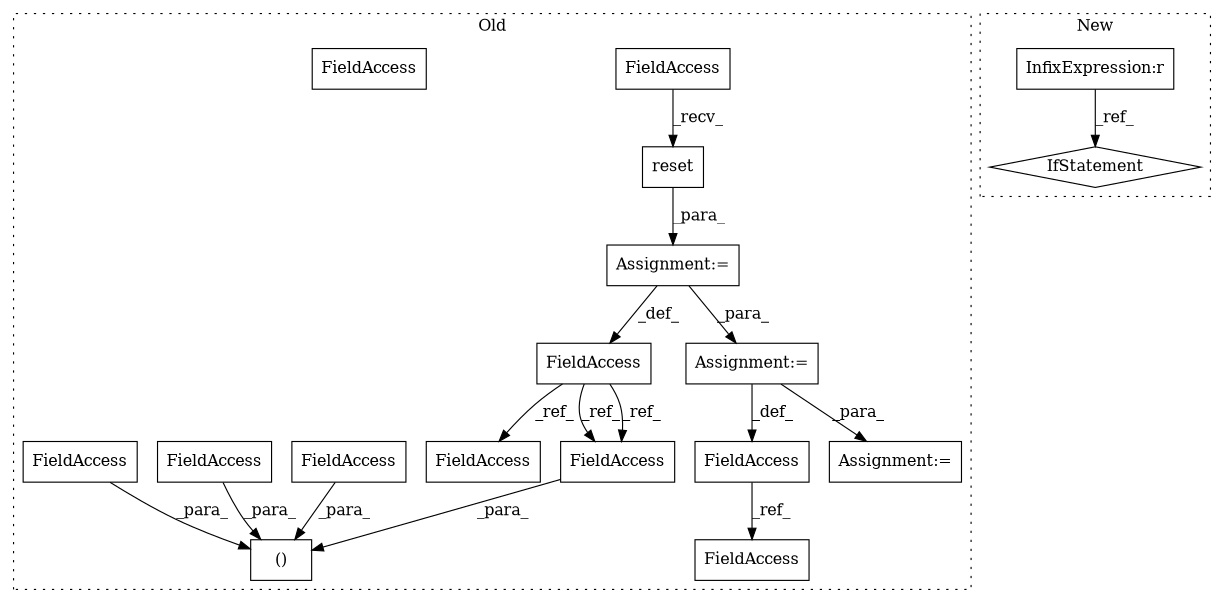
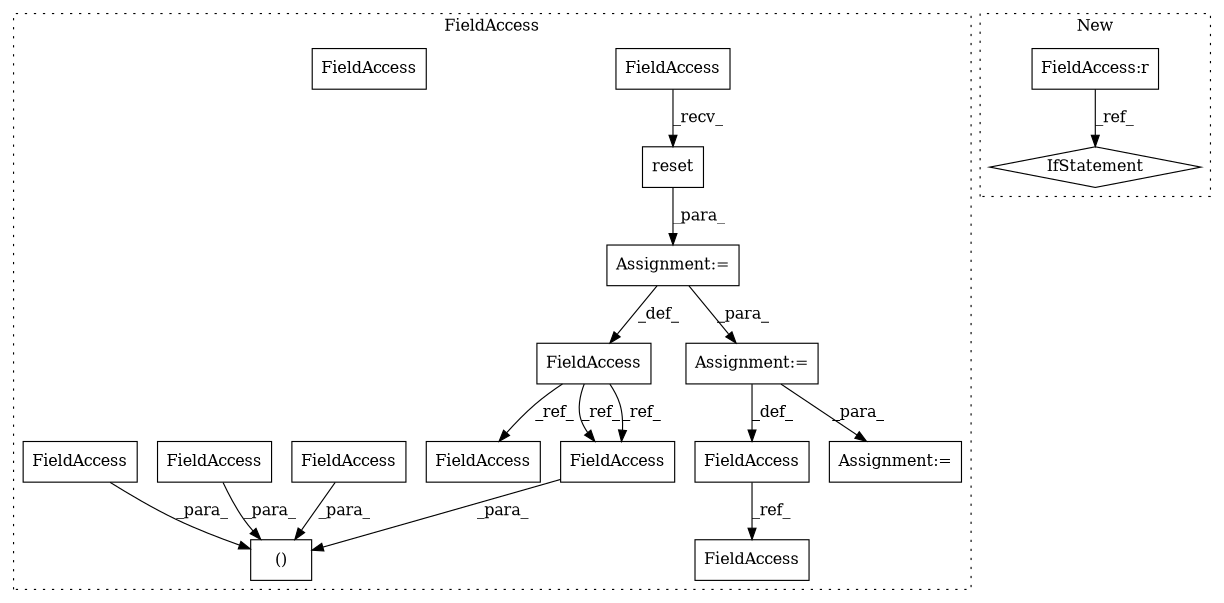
cluster "Old": label "Old" -> "FieldAccess"
node "InfixExpression:r": label "InfixExpression:r" -> "FieldAccess:r"
